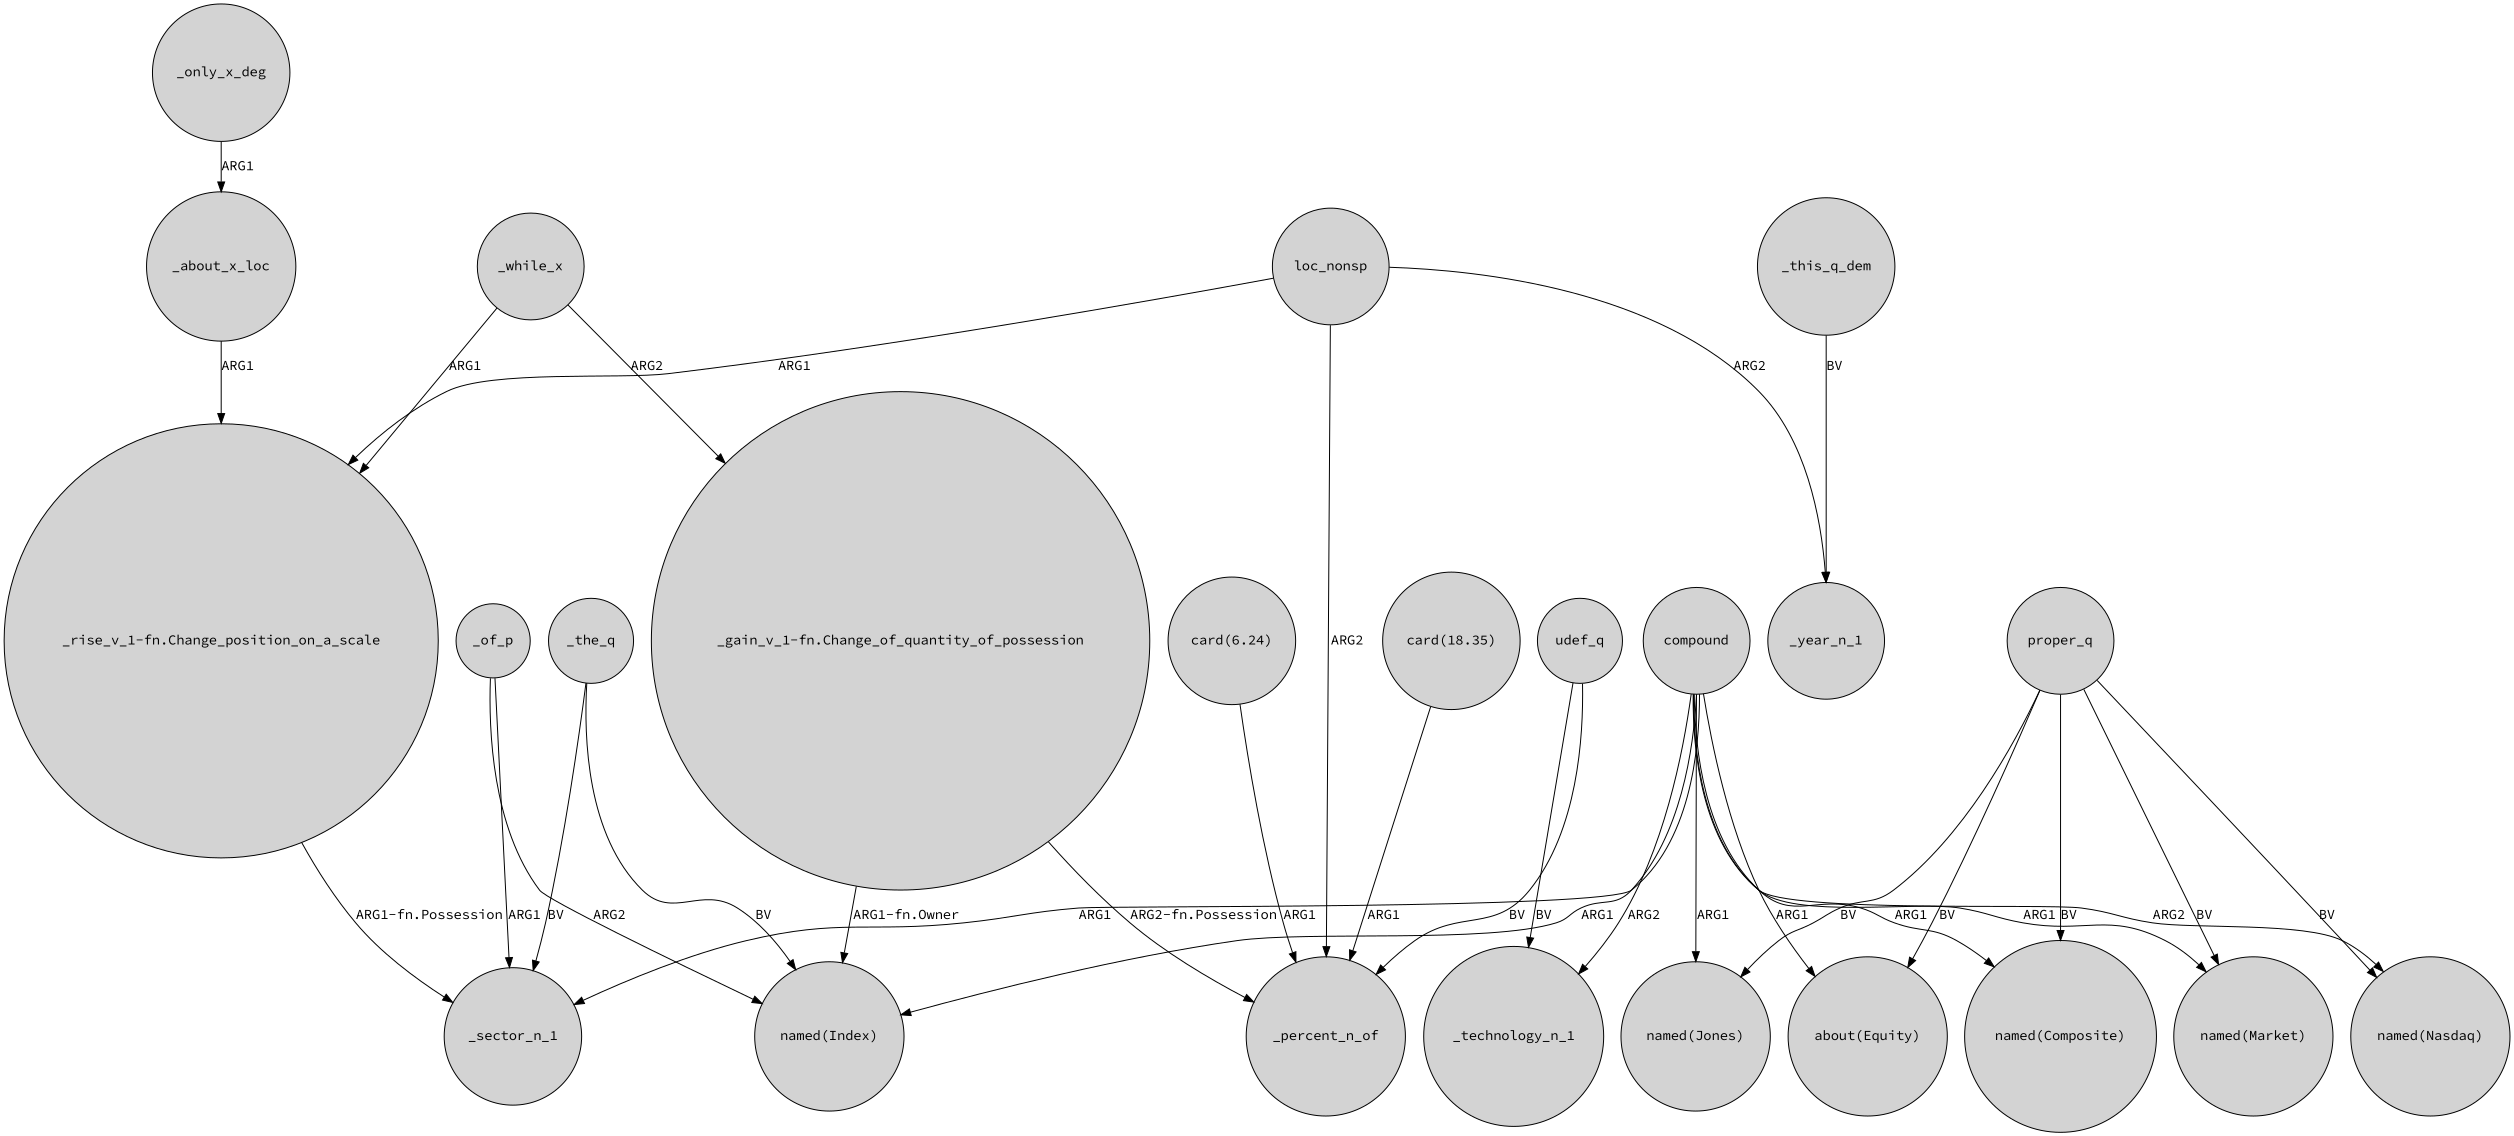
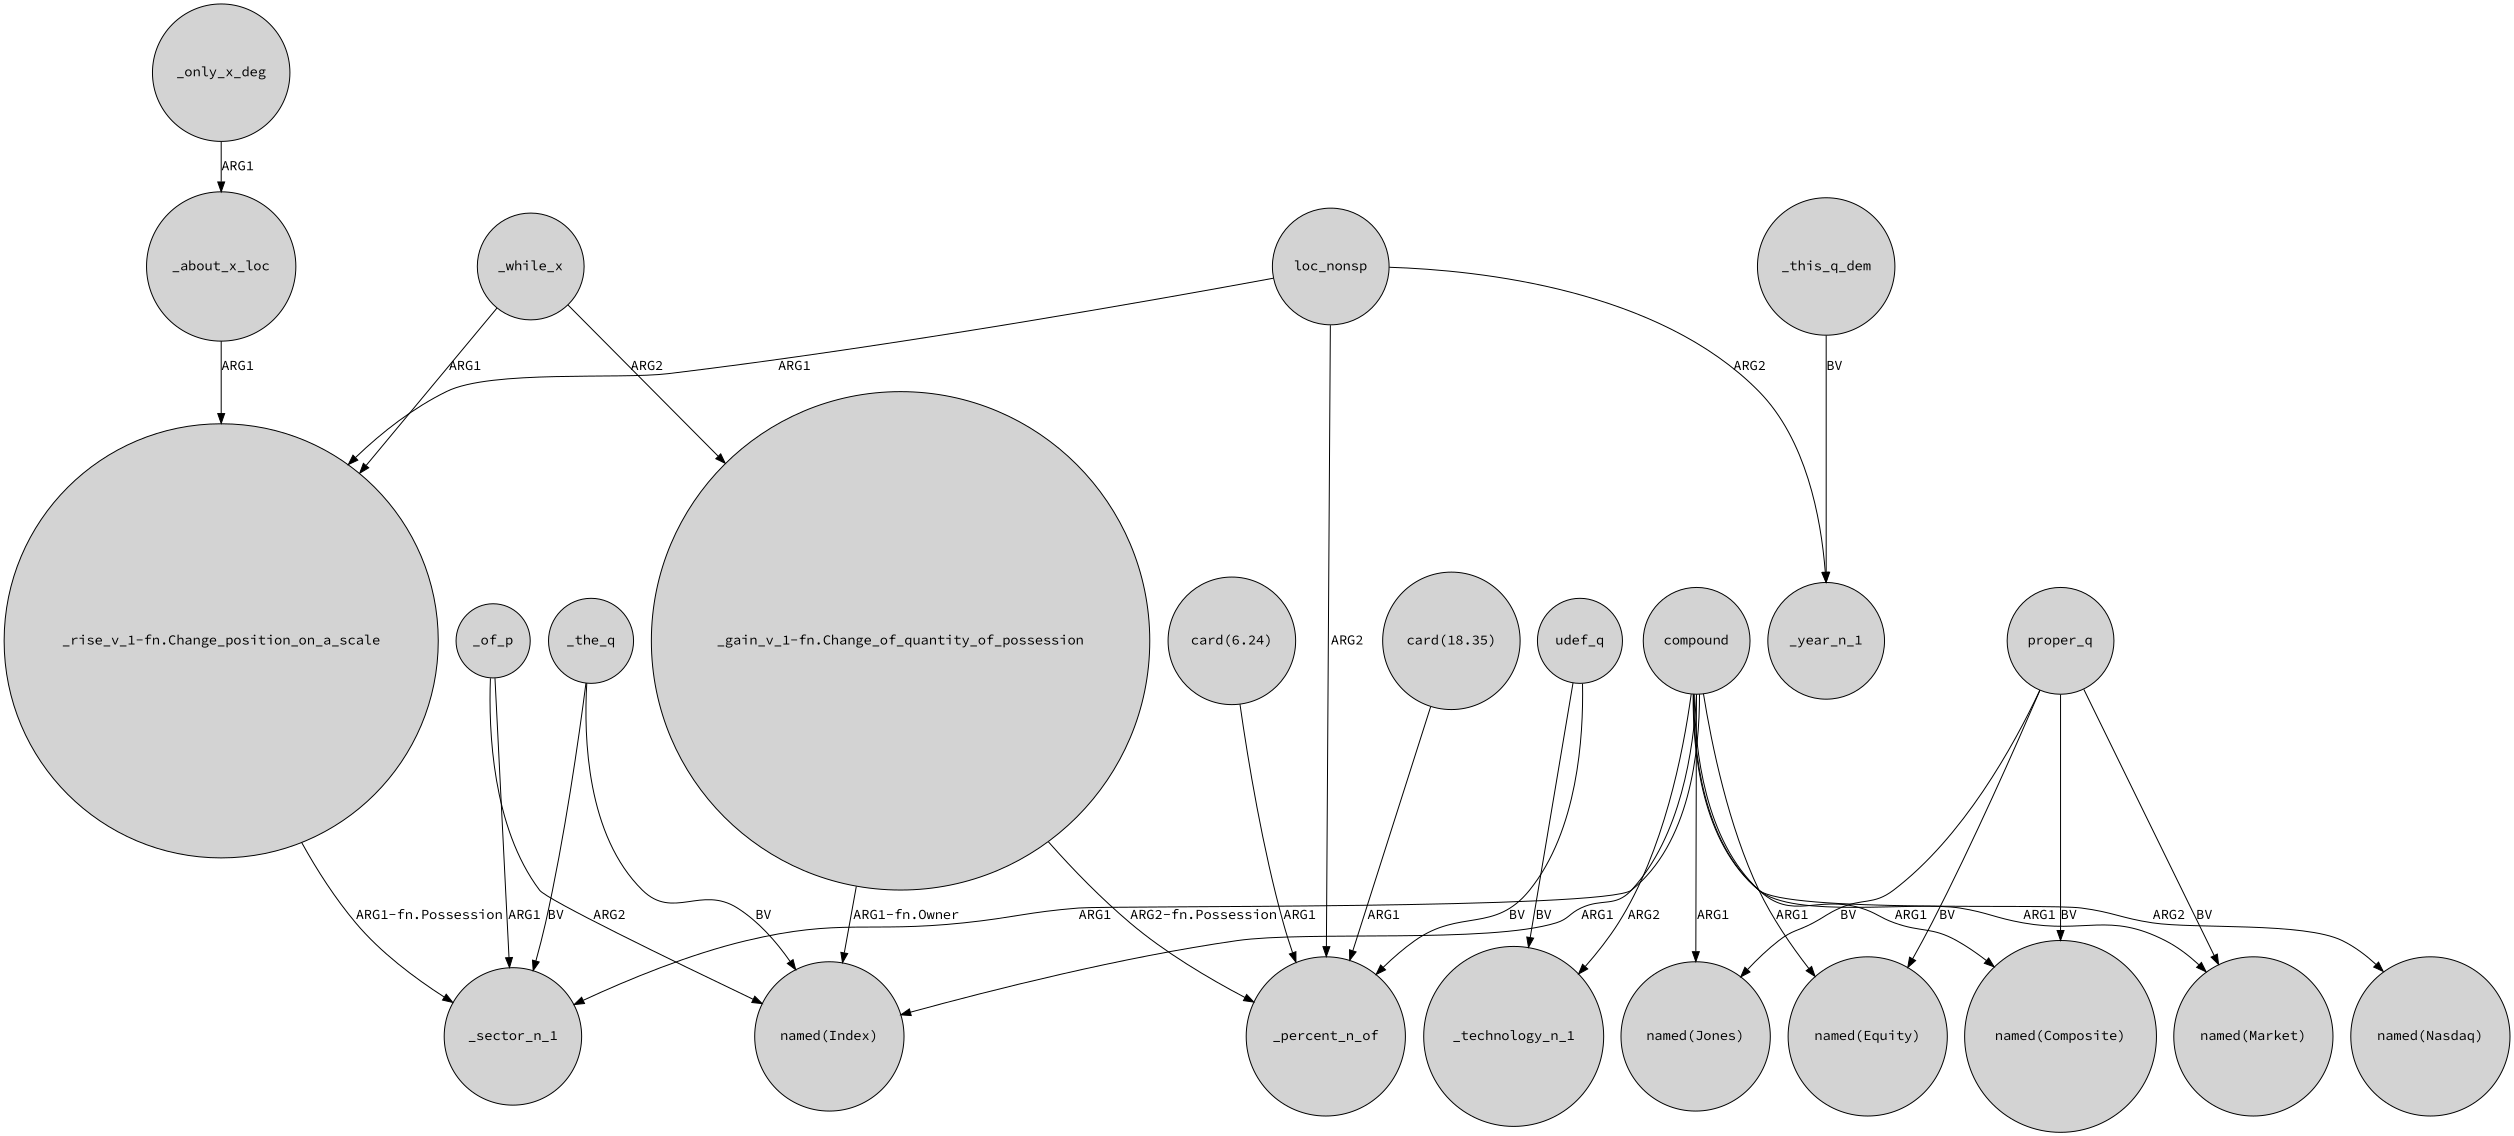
edge "proper_q" -> "named(Nasdaq)": removed, label "BV"
node "about(Equity)": label "about(Equity)" -> "named(Equity)"
